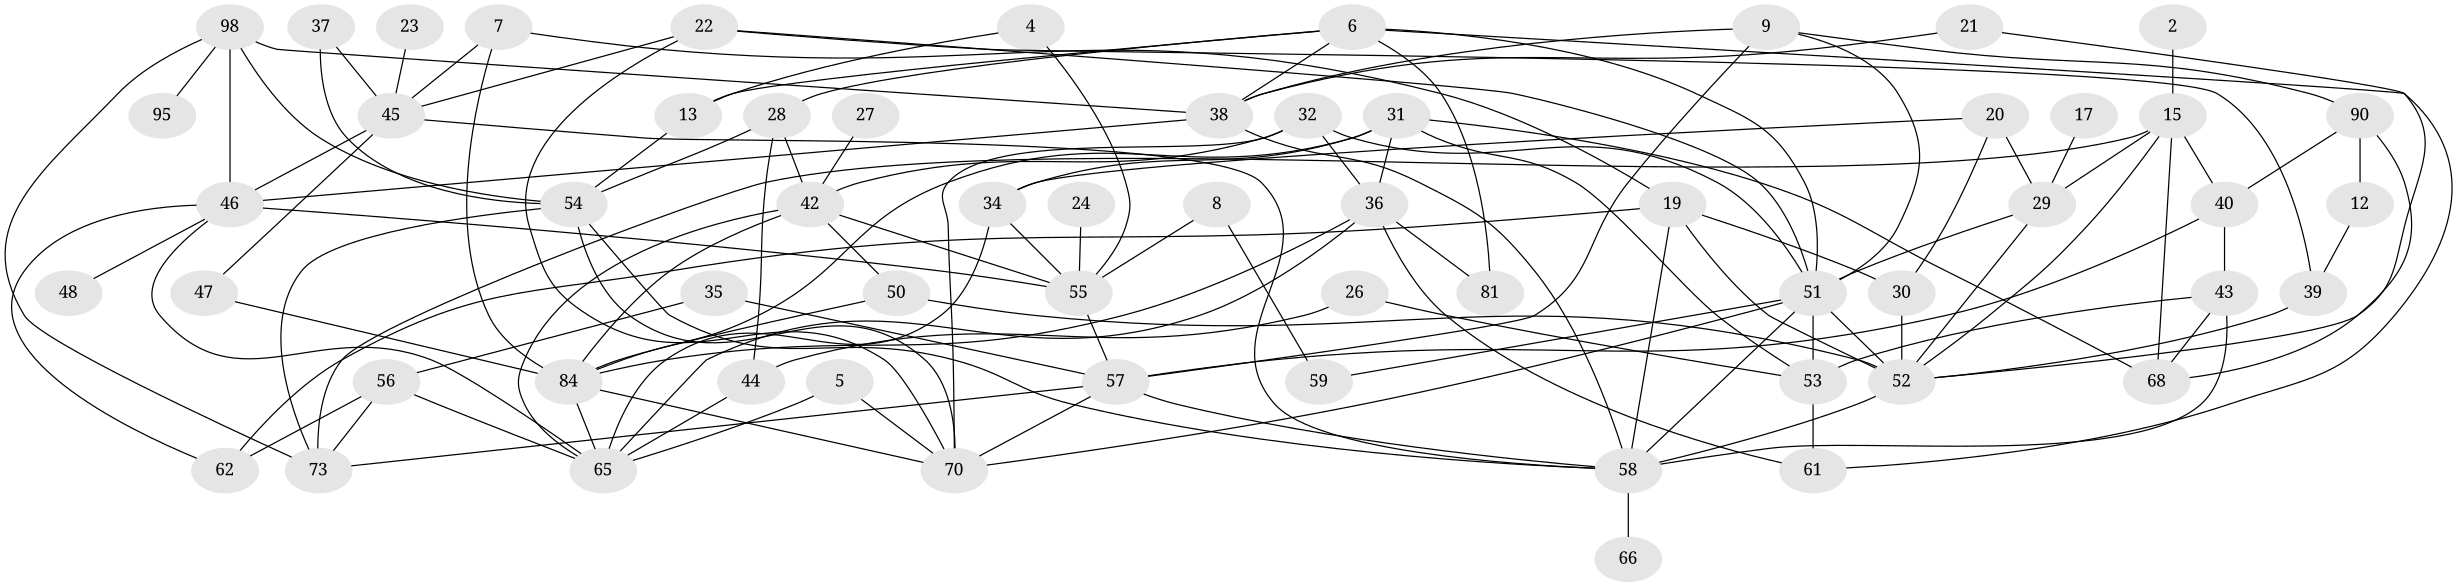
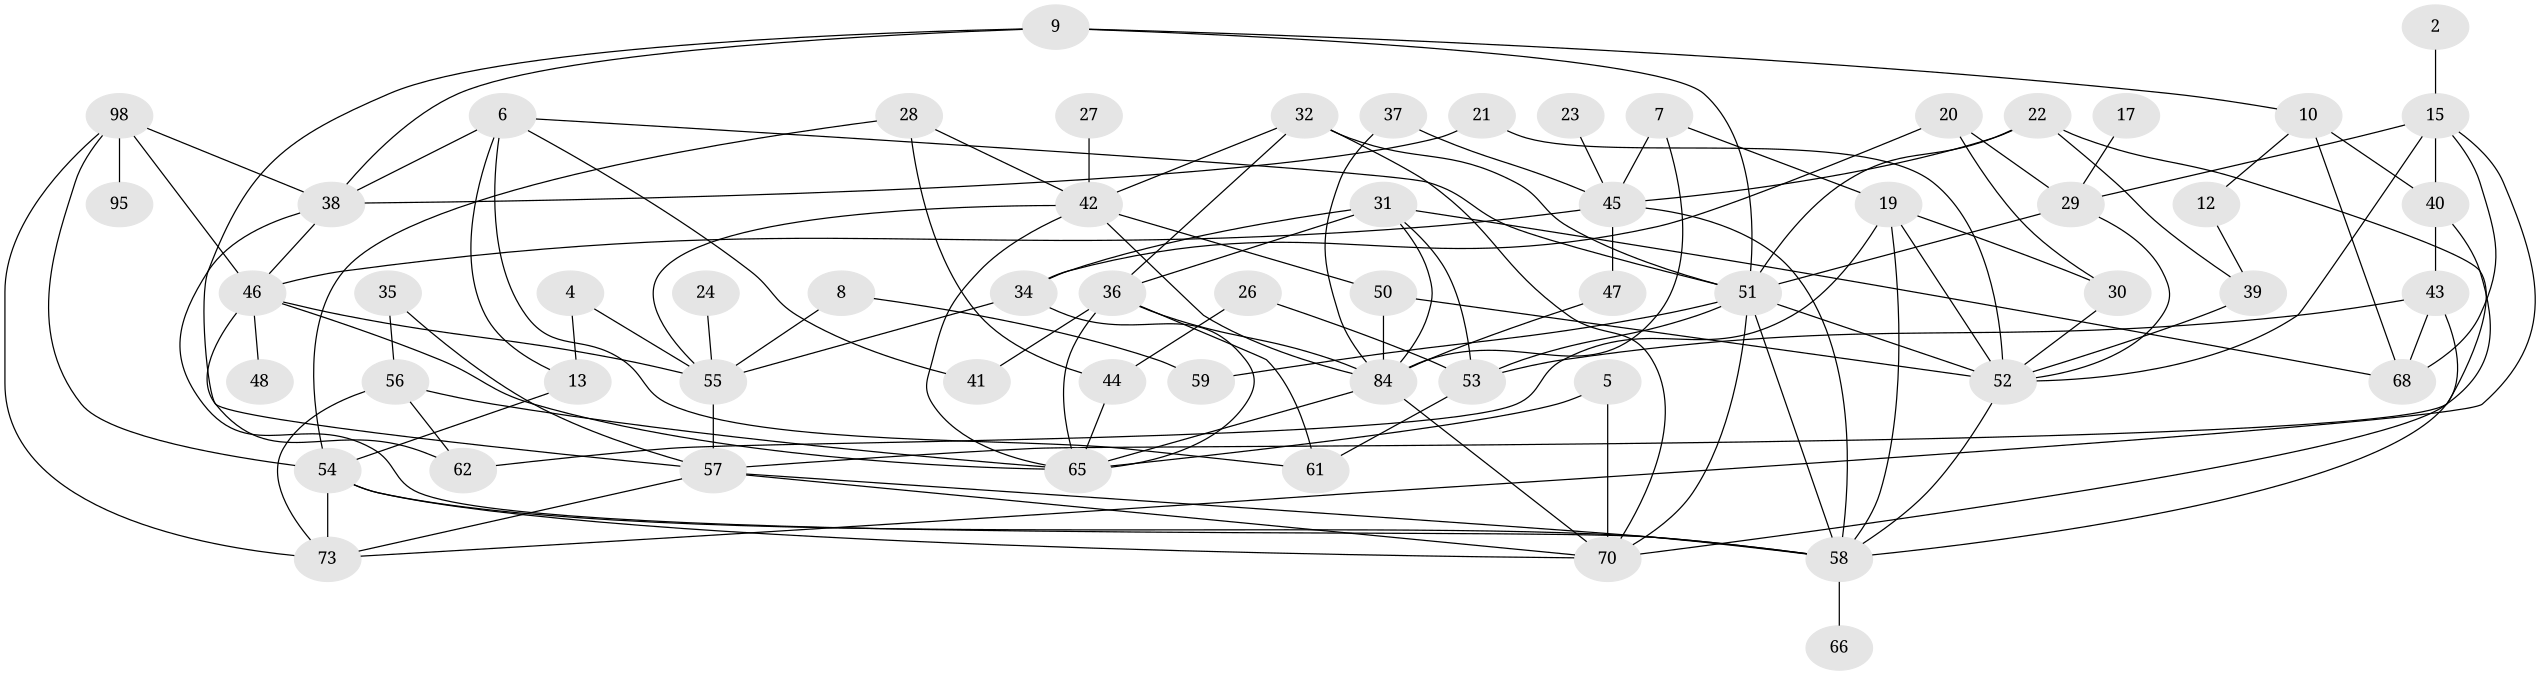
edge "6" -- "28": removed
node "90": label "90" -> "10"
edge "37" -- "54": now "37" -- "84"
node "81": label "81" -> "41"
